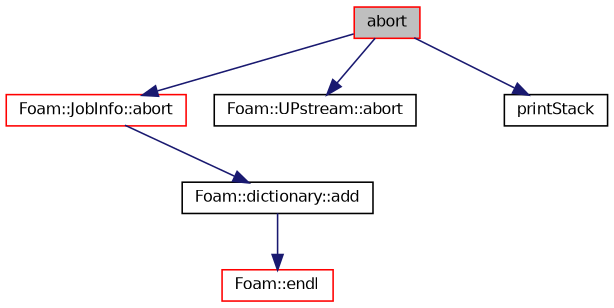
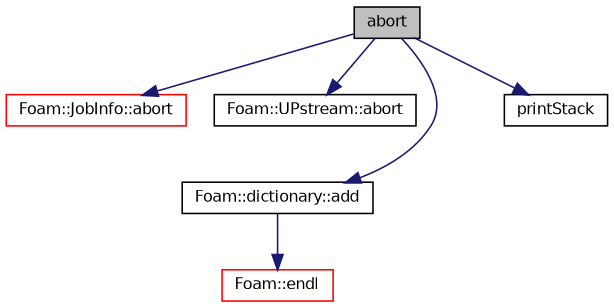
node "abort": color red -> black
edge "Foam::JobInfo::abort" -> "Foam::dictionary::add": now "abort" -> "Foam::dictionary::add"
